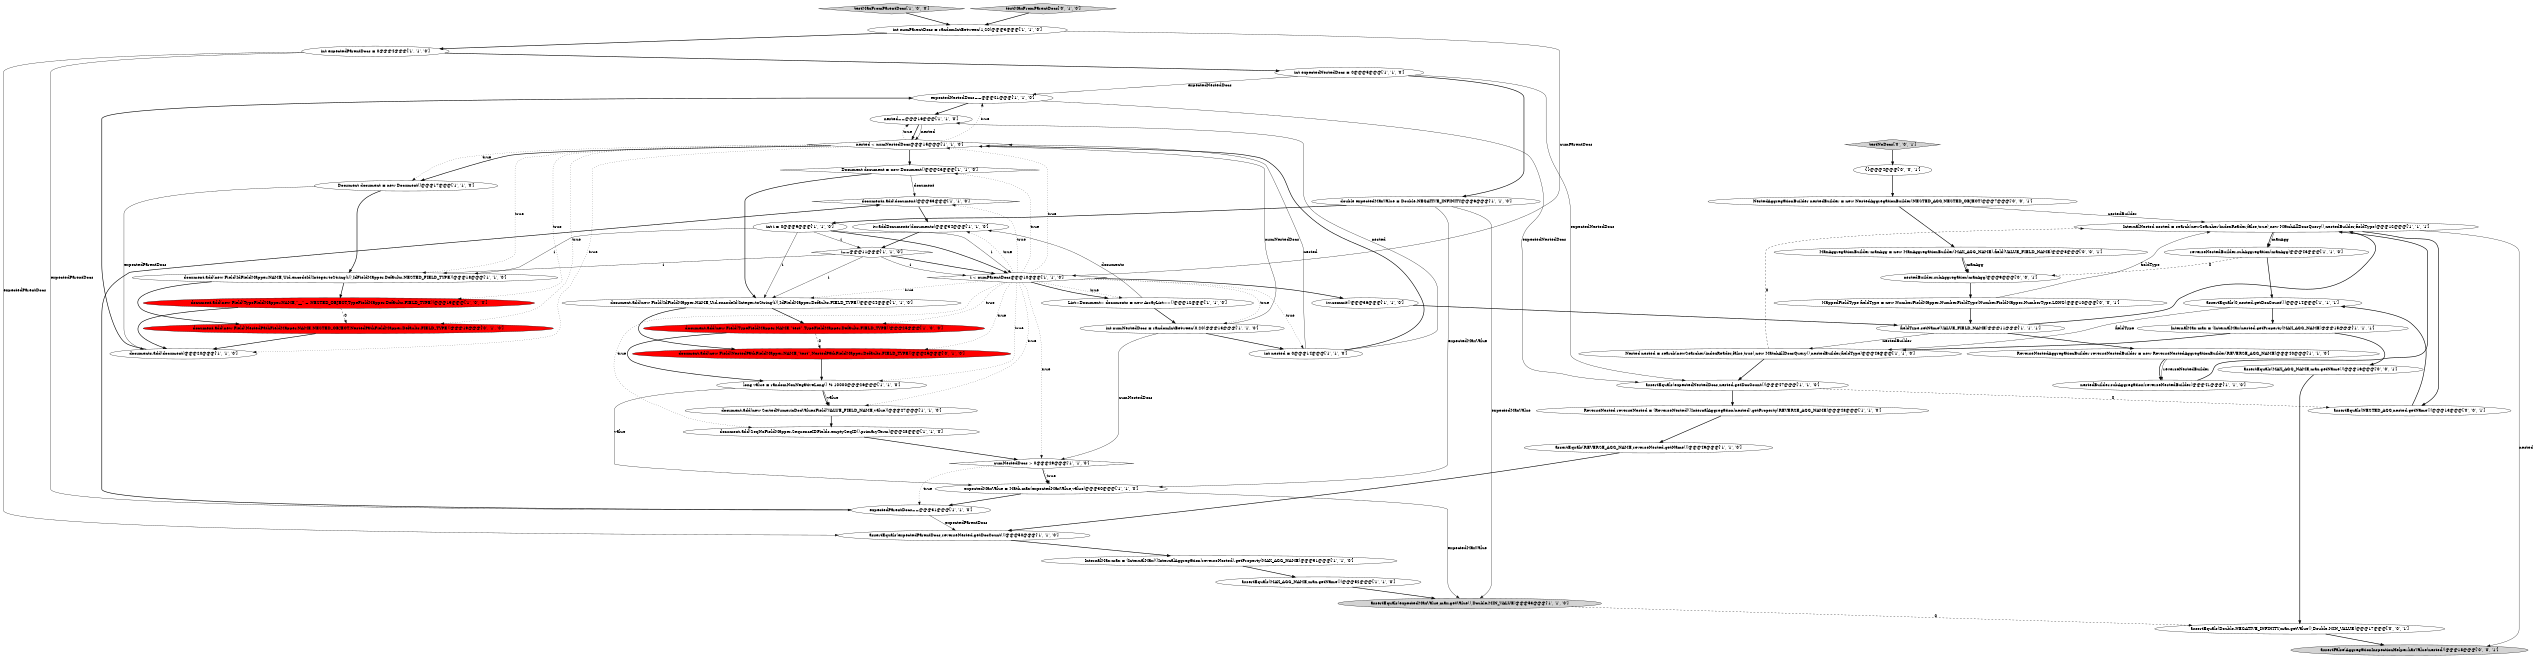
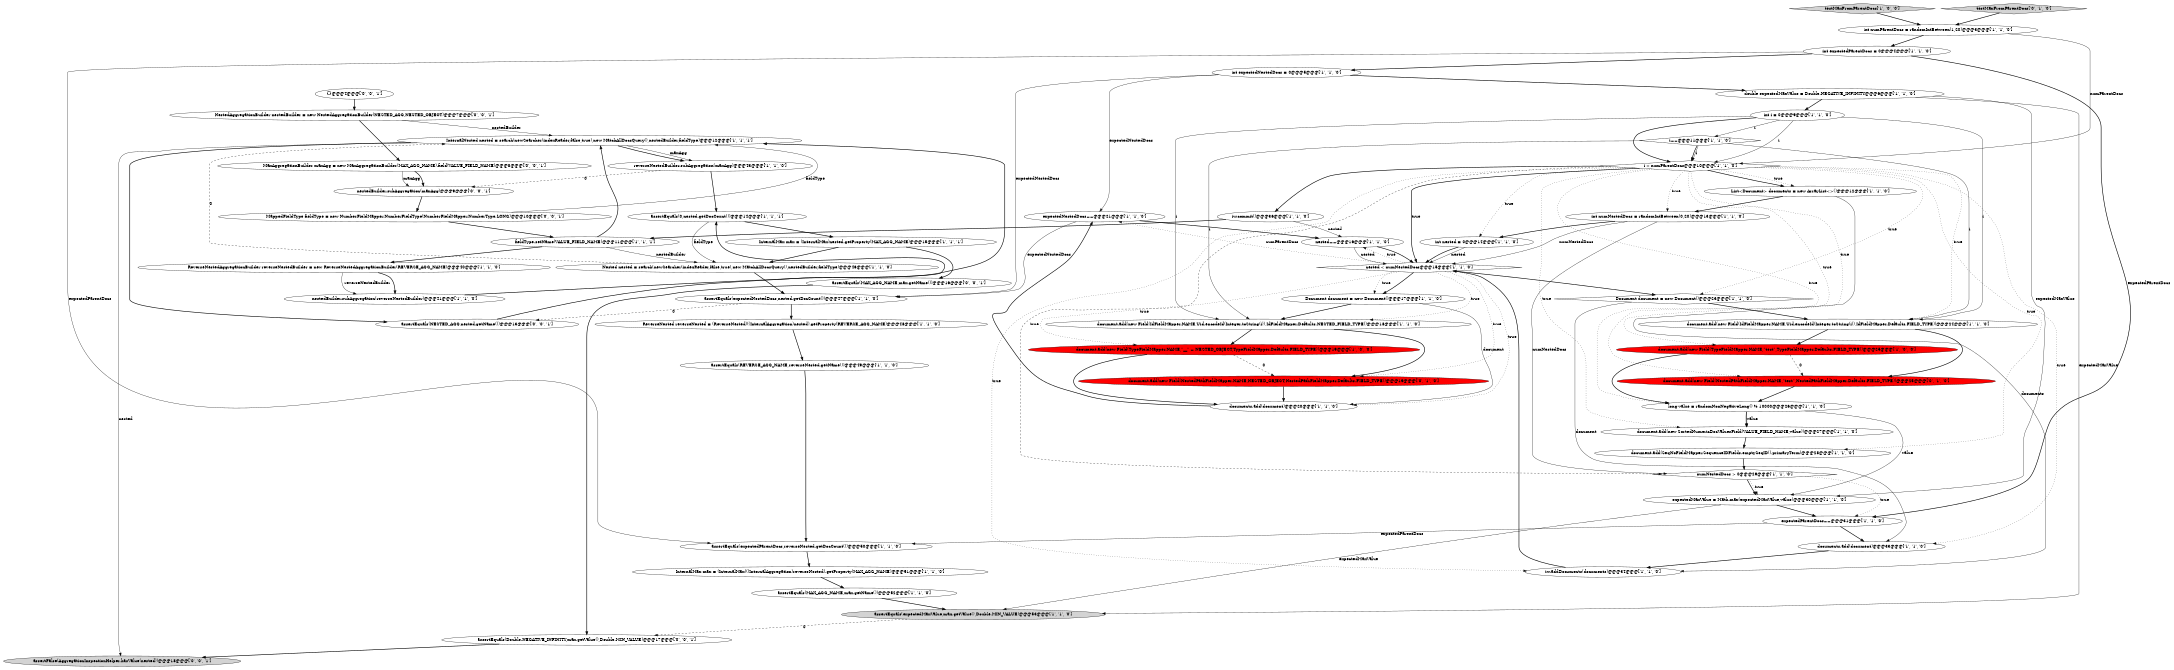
edge "nested < numNestedDocs@@@15@@@['1', '1', '0']" -> "expectedNestedDocs++@@@21@@@['1', '1', '0']": label "true" -> "numParentDocs"
node "testNoDocs['0', '0', '1']": removed
edge "int nested = 0@@@14@@@['1', '1', '0']" -> "nested++@@@16@@@['1', '1', '0']": now "iw.commit()@@@36@@@['1', '1', '0']" -> "nested++@@@16@@@['1', '1', '0']"
edge "i < numParentDocs@@@10@@@['1', '1', '0']" -> "nested < numNestedDocs@@@15@@@['1', '1', '0']": style dotted -> bold
node "documents.add(document)@@@33@@@['1', '1', '0']": shape diamond -> ellipse
edge "iw.addDocuments(documents)@@@34@@@['1', '1', '0']" -> "i++@@@11@@@['1', '1', '0']": now "iw.addDocuments(documents)@@@34@@@['1', '1', '0']" -> "nested < numNestedDocs@@@15@@@['1', '1', '0']"
edge "Document document = new Document()@@@17@@@['1', '1', '0']" -> "documents.add(document)@@@20@@@['1', '1', '0']": label "expectedParentDocs" -> "document"
edge "i < numParentDocs@@@10@@@['1', '1', '0']" -> "numNestedDocs > 0@@@29@@@['1', '1', '0']": style dotted -> dashed
edge "int expectedParentDocs = 0@@@4@@@['1', '1', '0']" -> "expectedParentDocs++@@@31@@@['1', '1', '0']": style solid -> bold
